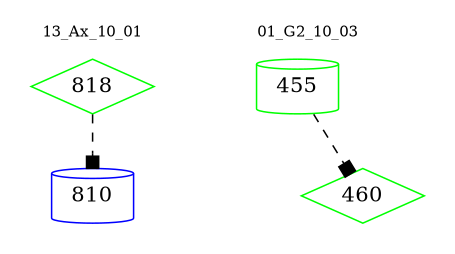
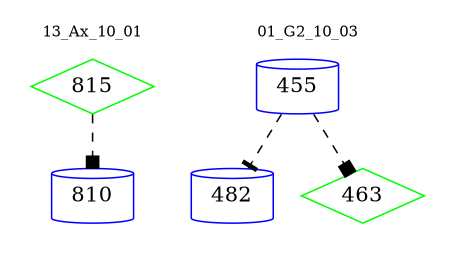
node "818": label "818" -> "815"
node "455": color green -> blue
node "482": added
node "460": label "460" -> "463"
